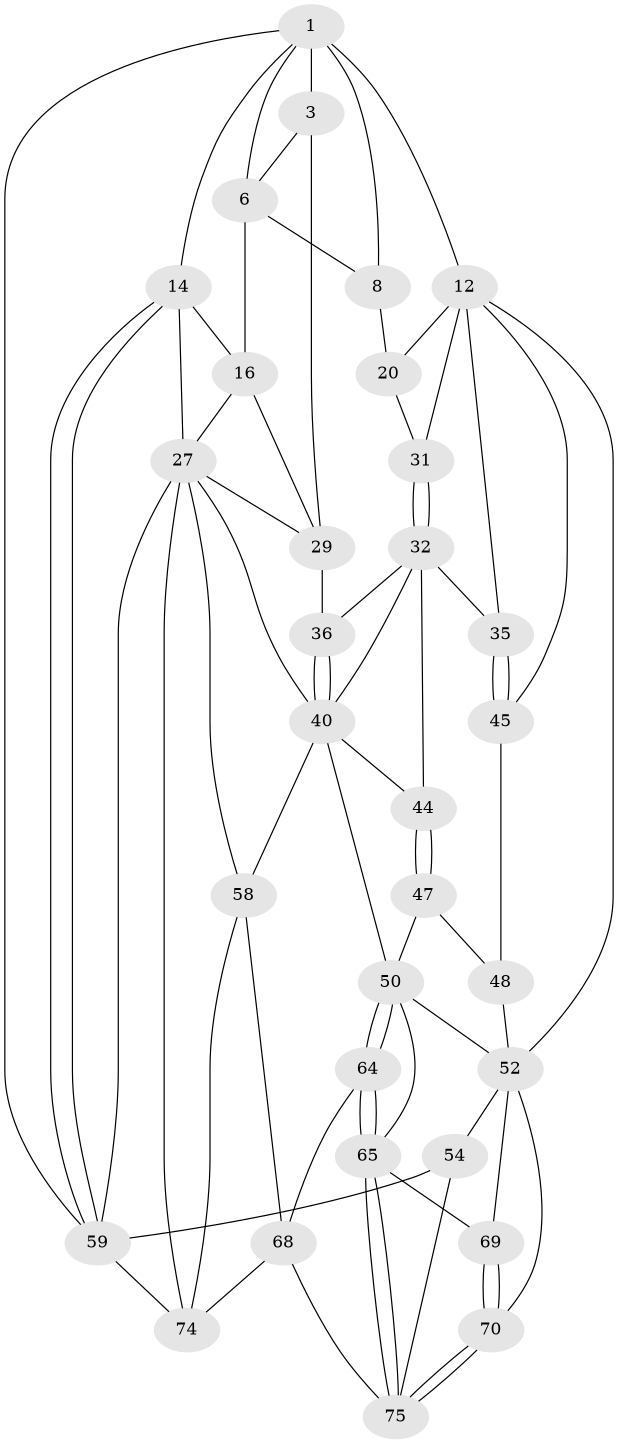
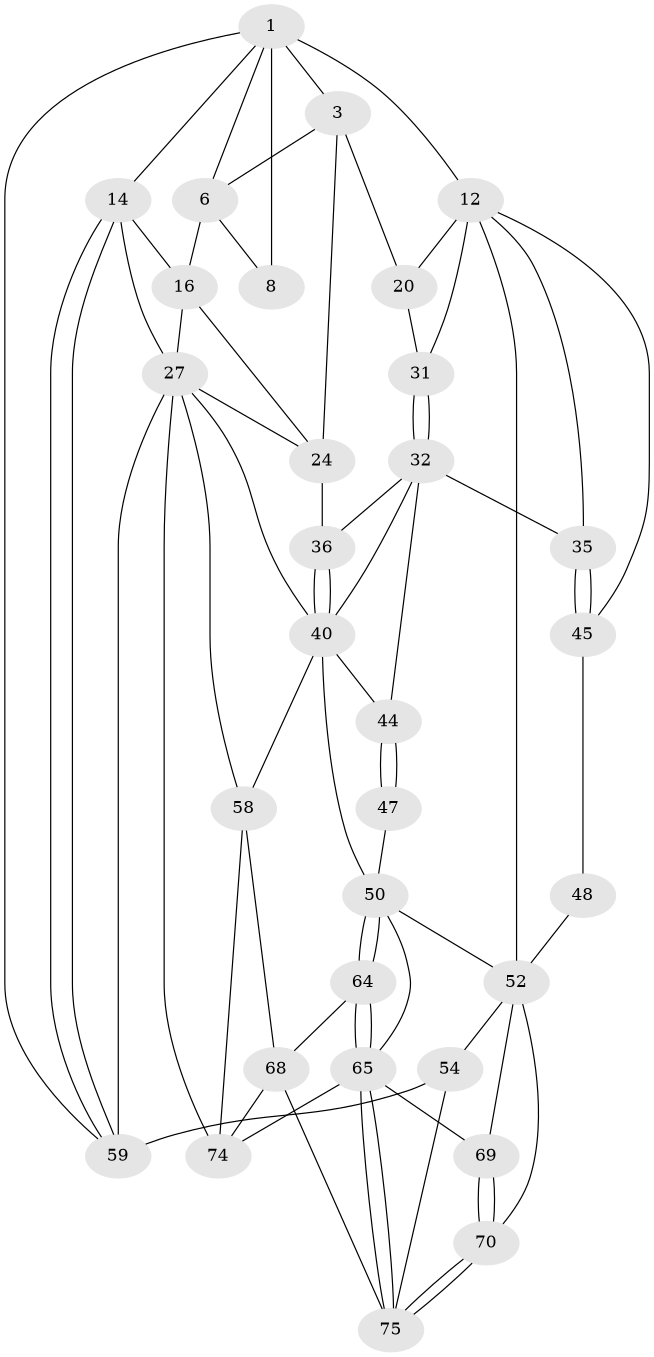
edge "8" -- "20": now "3" -- "20"
node "29": label "29" -> "24"
edge "47" -- "48": removed
edge "59" -- "74": now "65" -- "74"
